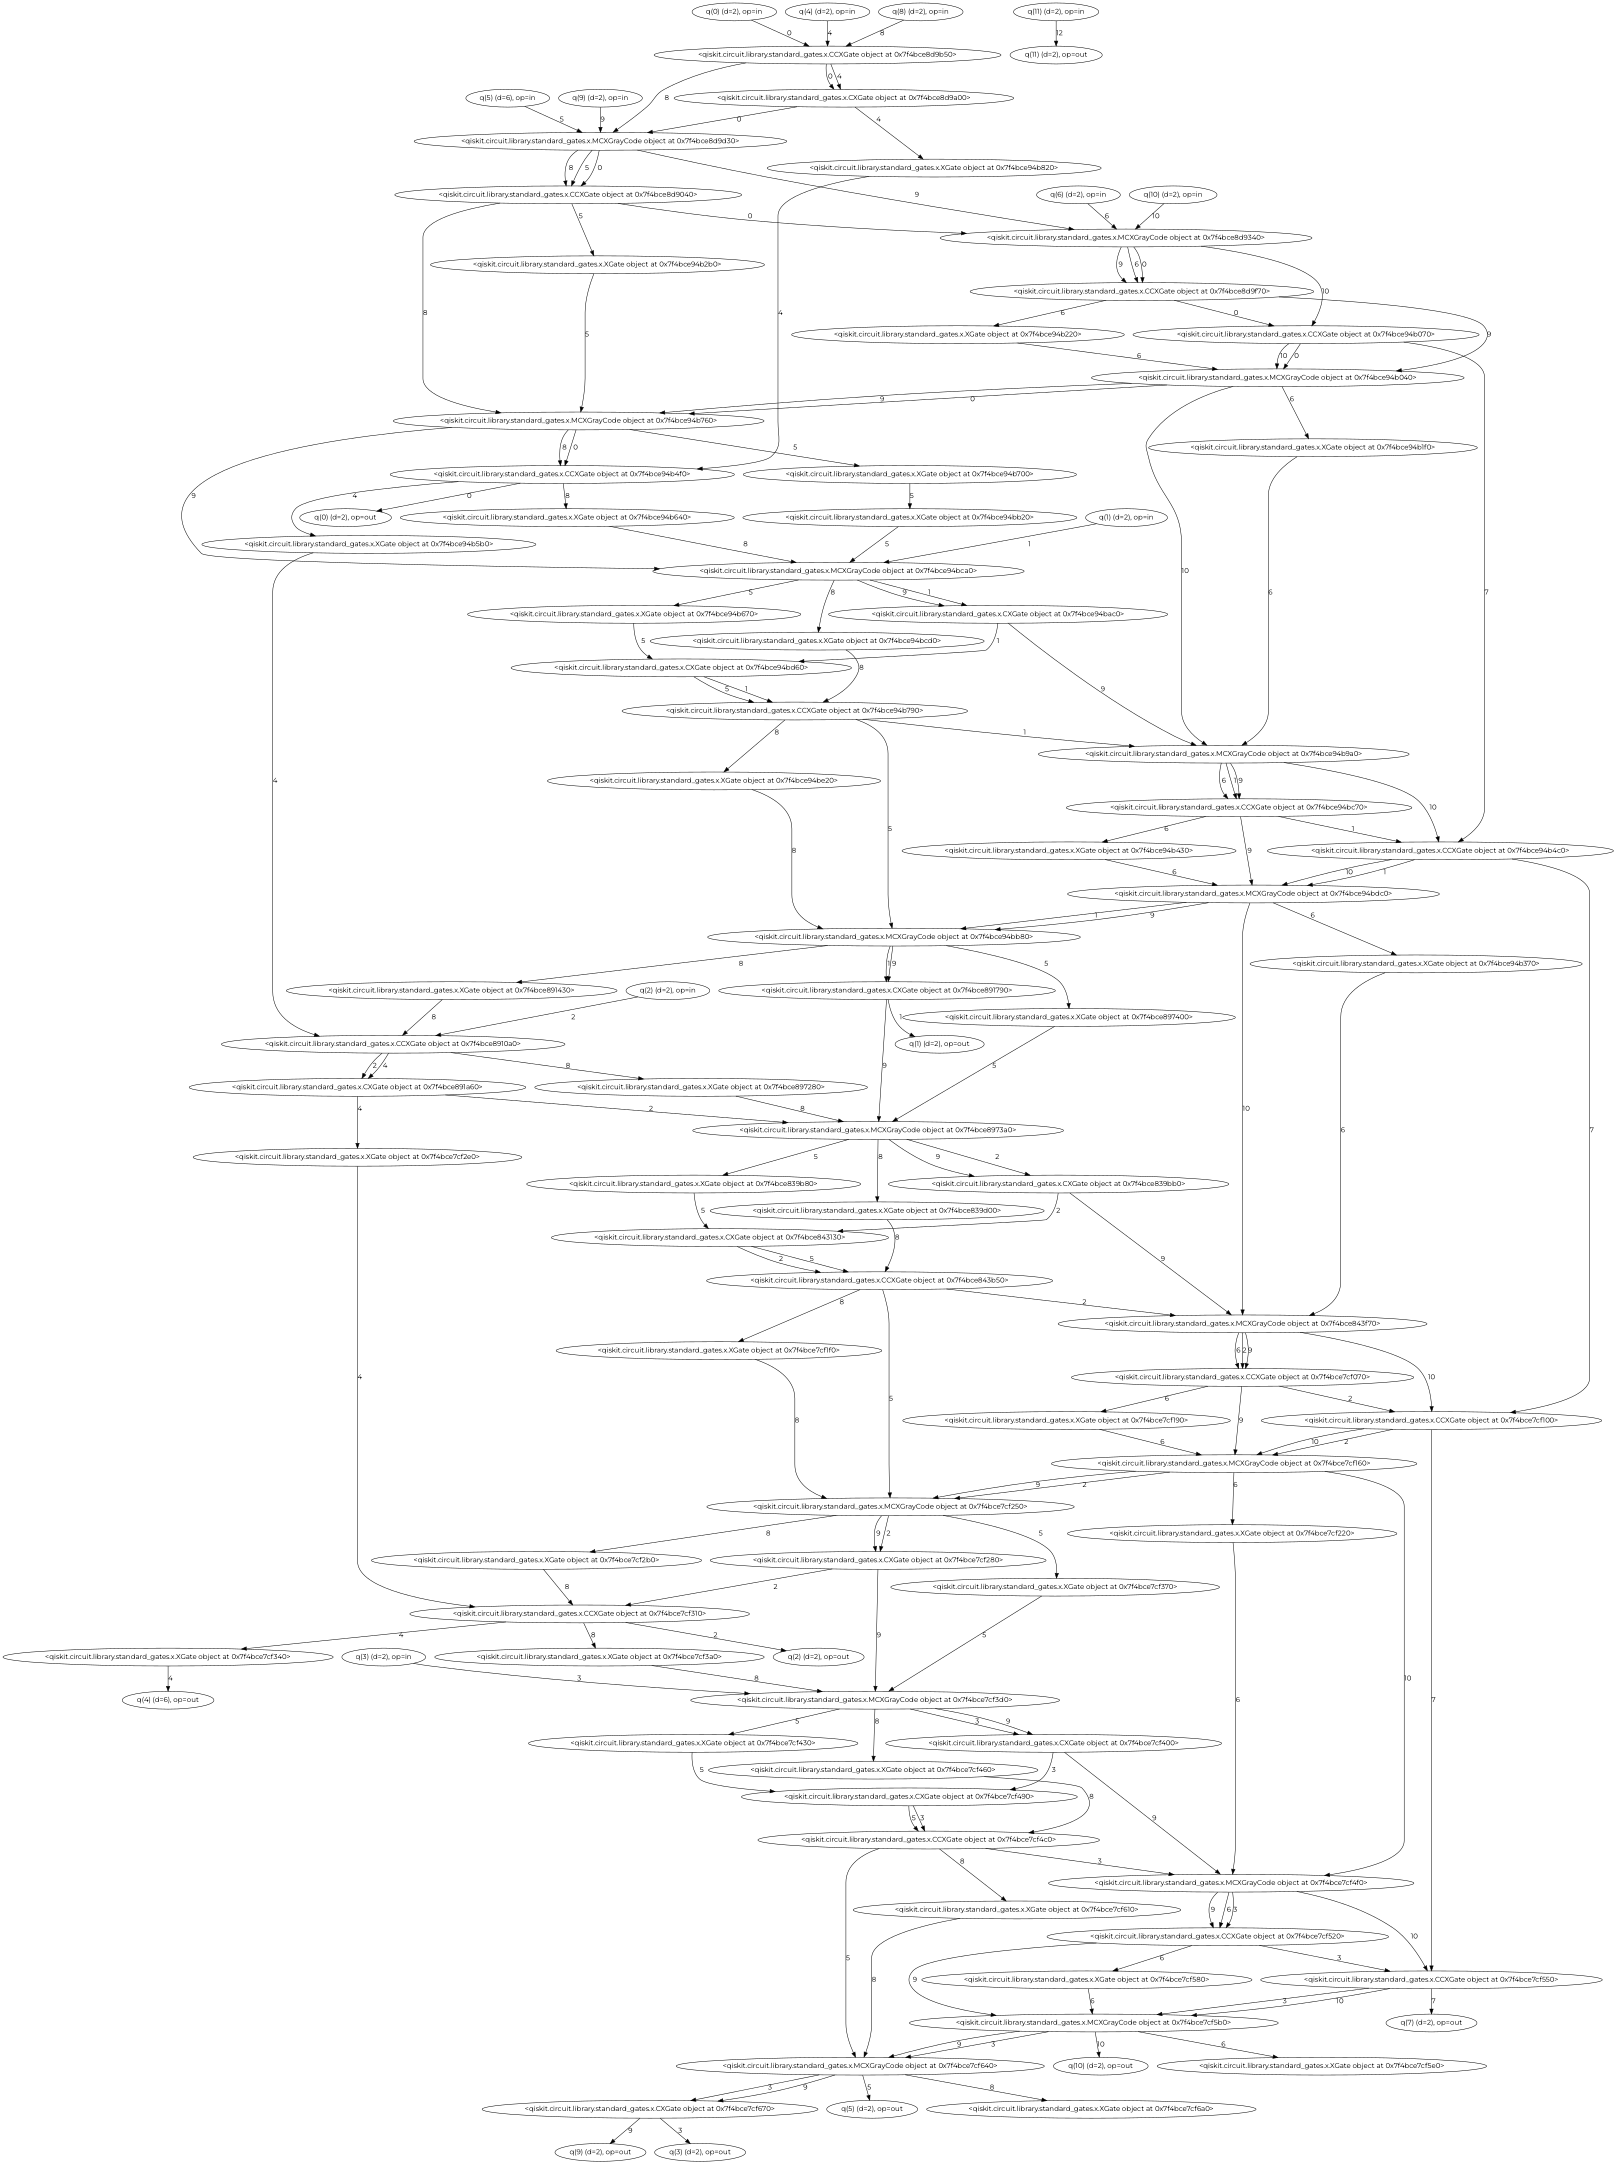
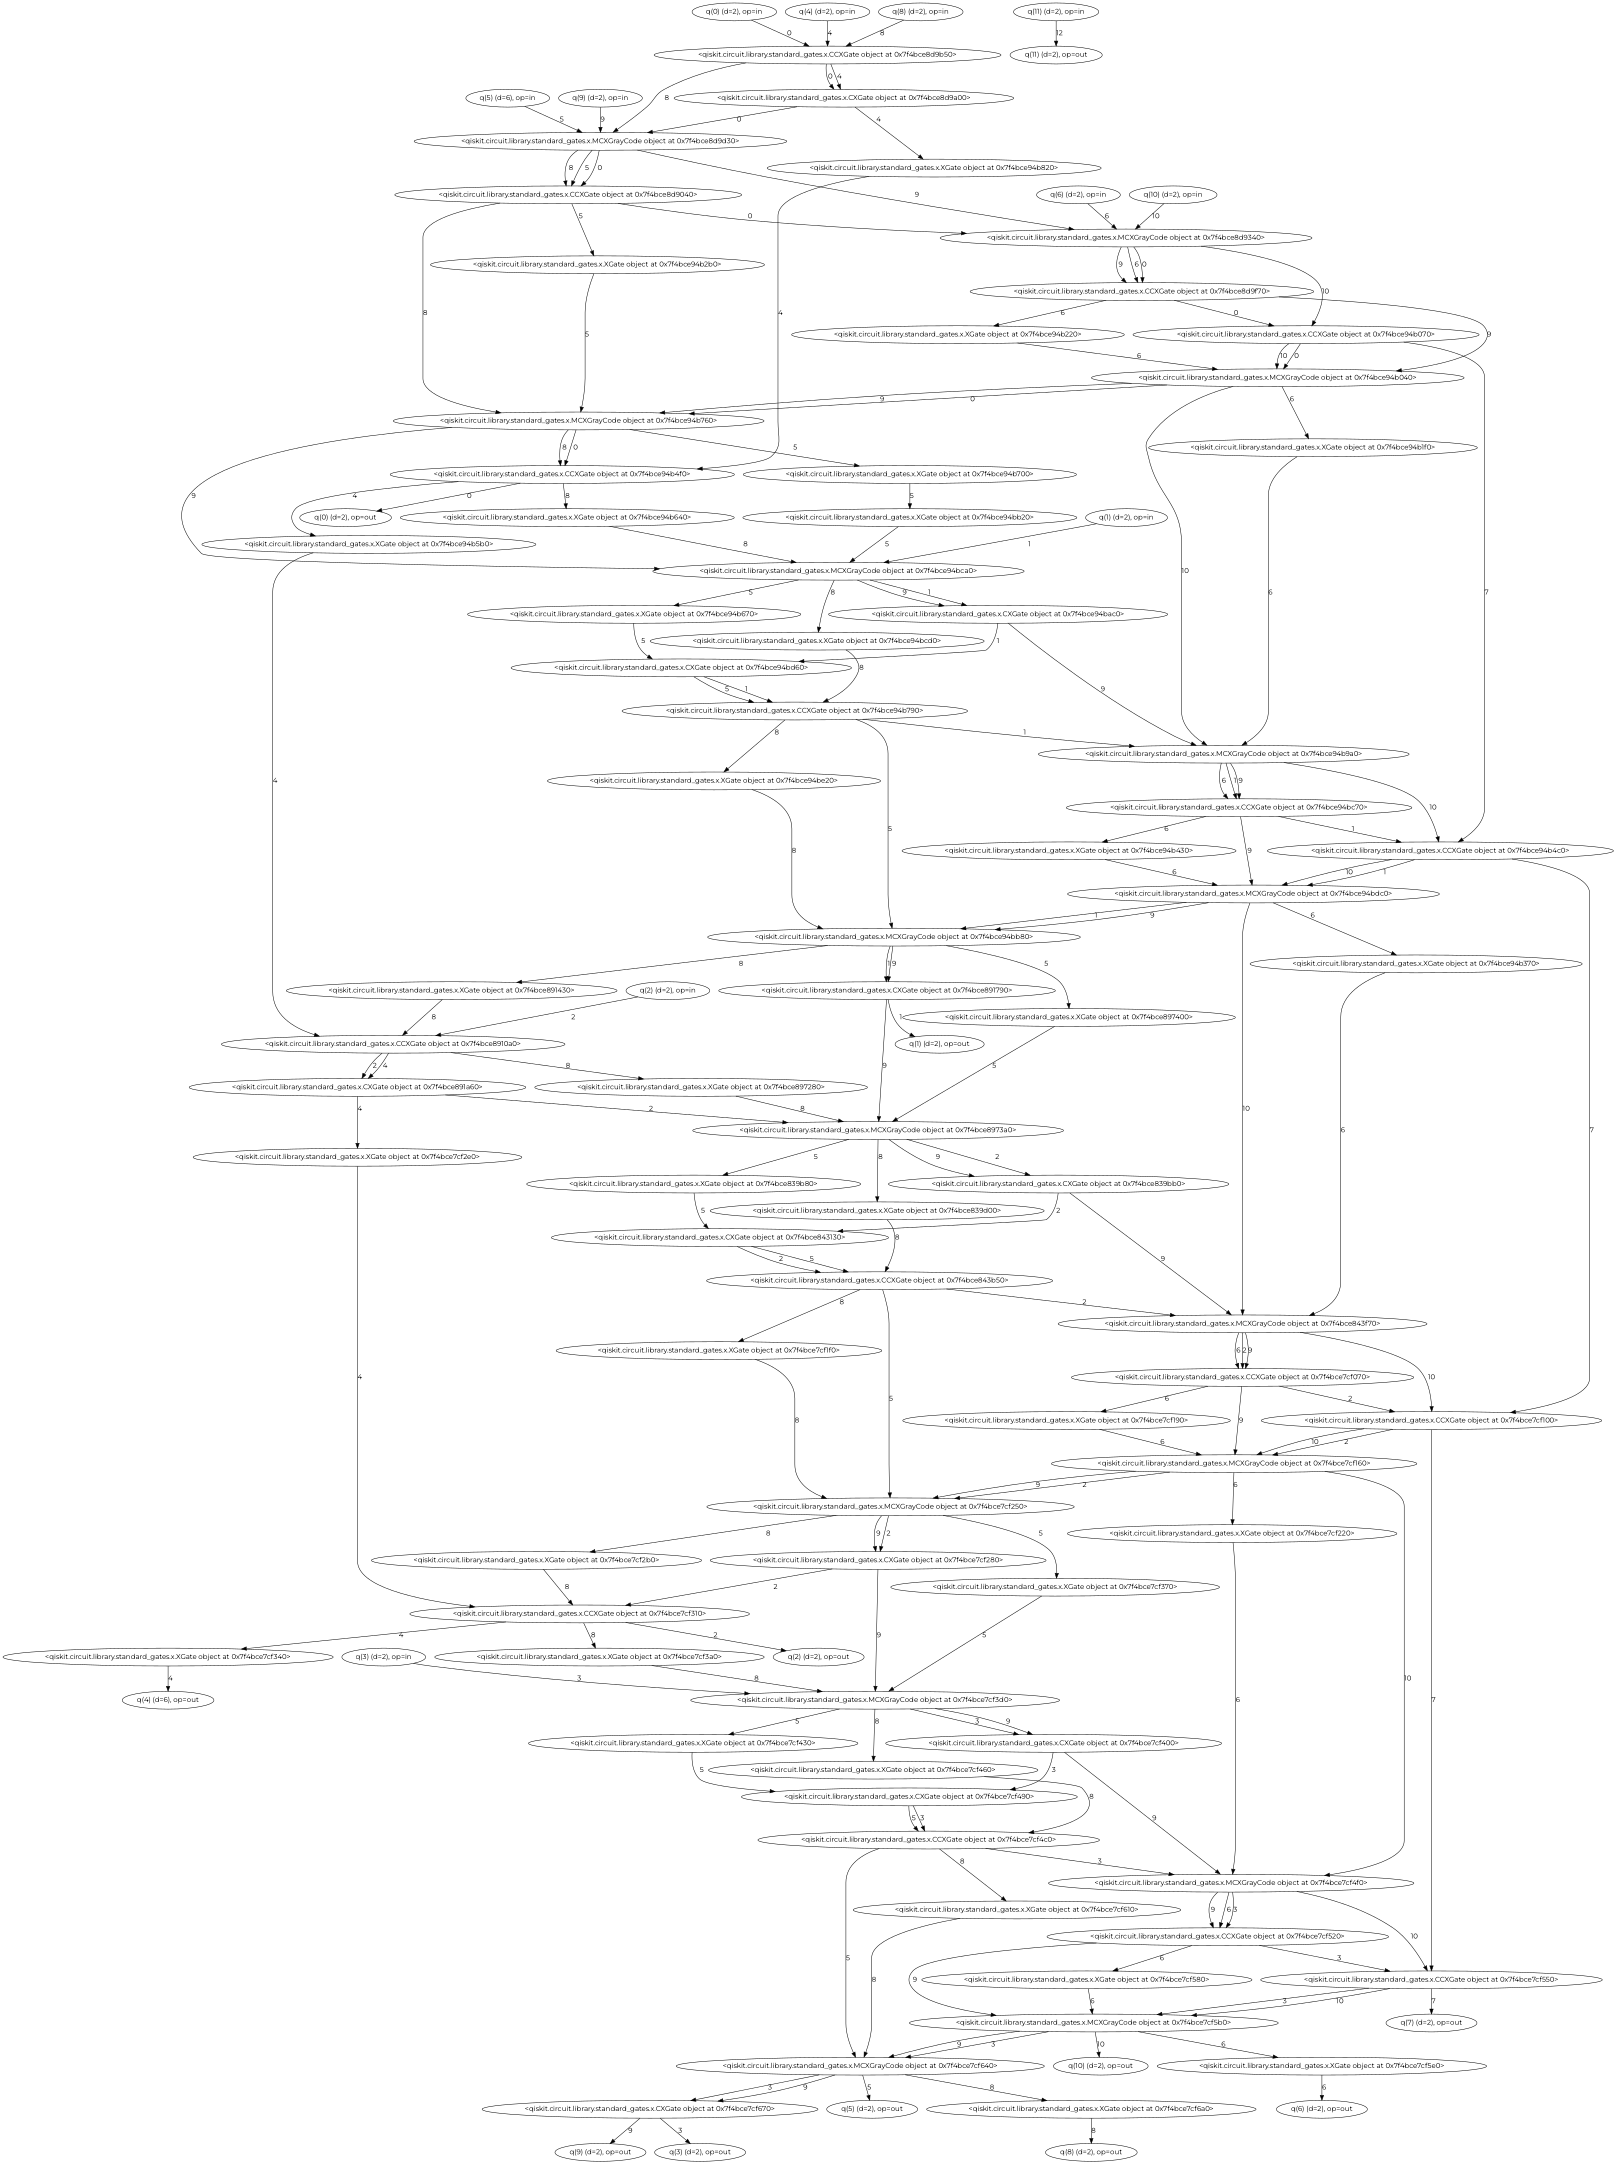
node "q(6) (d=2), op=out": added
node "q(8) (d=2), op=out": added
